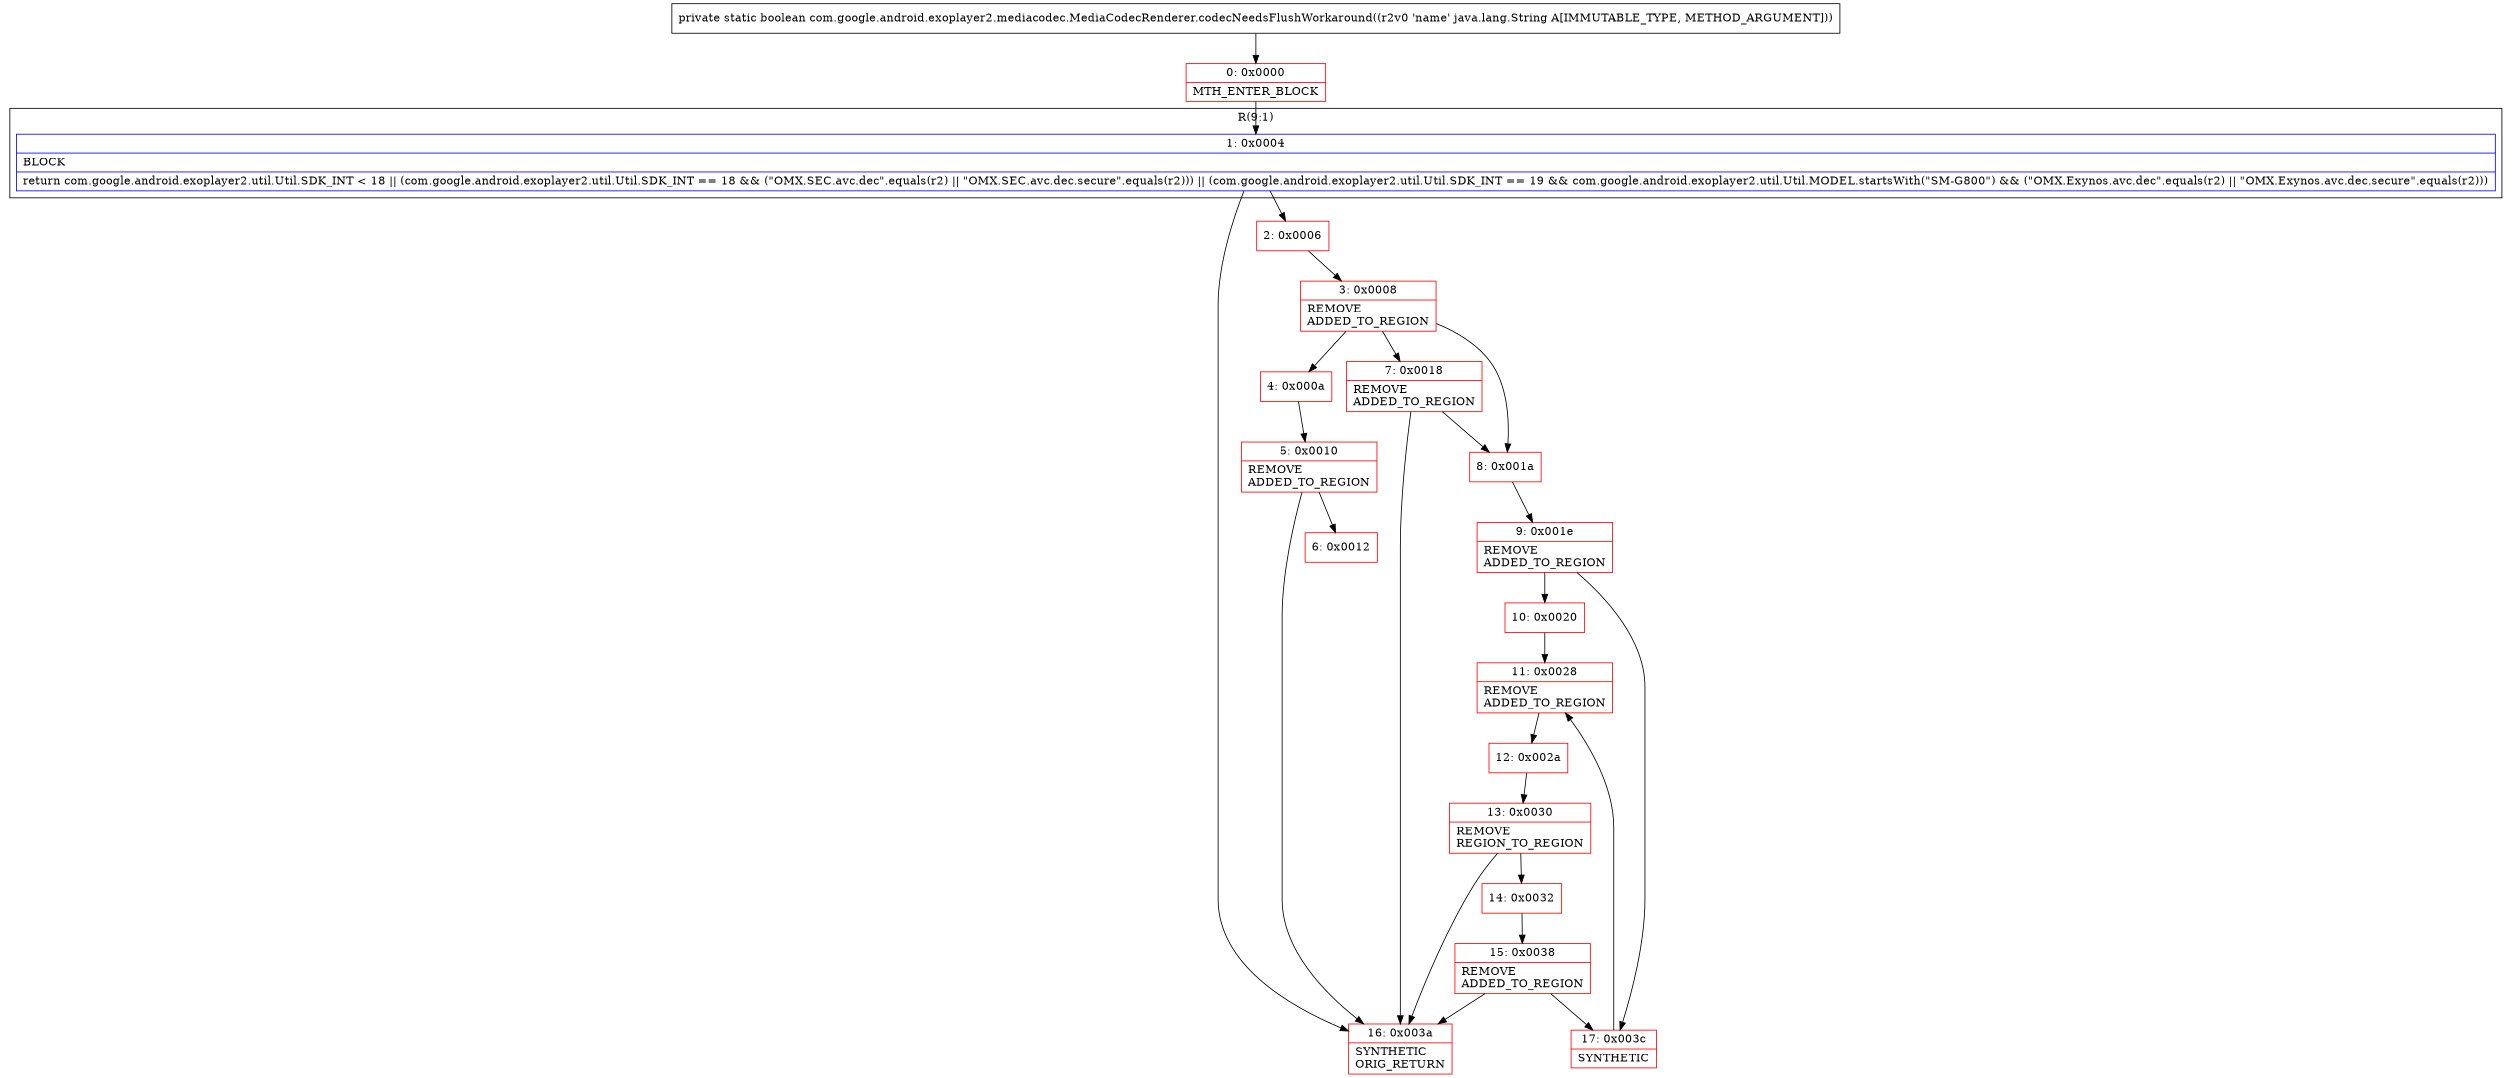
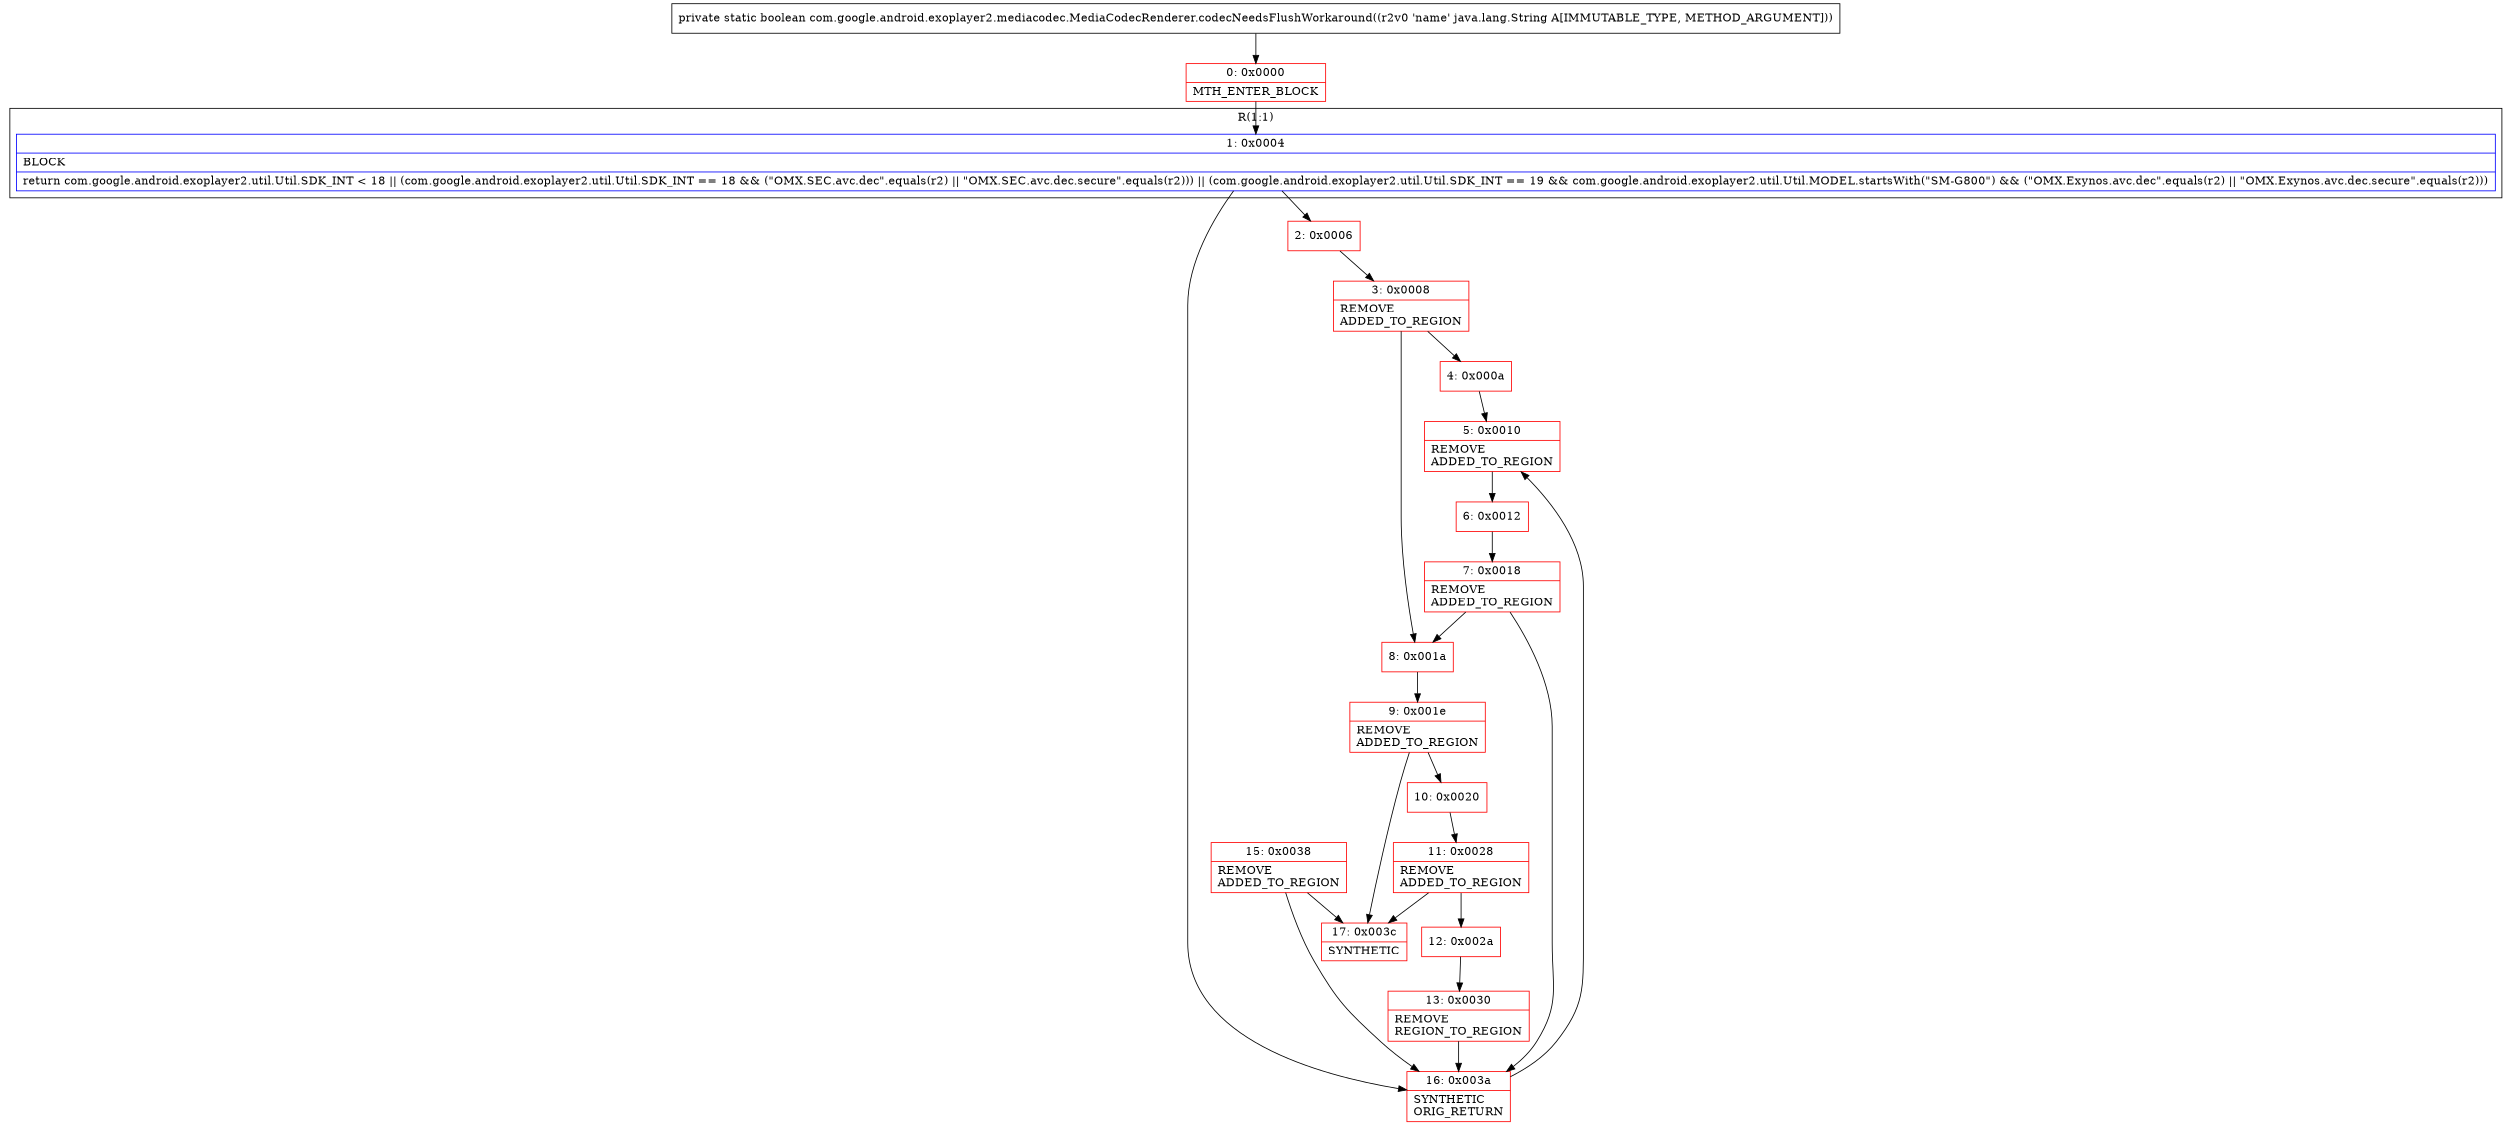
cluster "R(9:1)": label "R(9:1)" -> "R(1:1)"
edge "3: 0x0008" -> "7: 0x0018": now "6: 0x0012" -> "7: 0x0018"
edge "5: 0x0010" -> "16: 0x003a": reversed
edge "17: 0x003c" -> "11: 0x0028": reversed
node "14: 0x0032": removed
